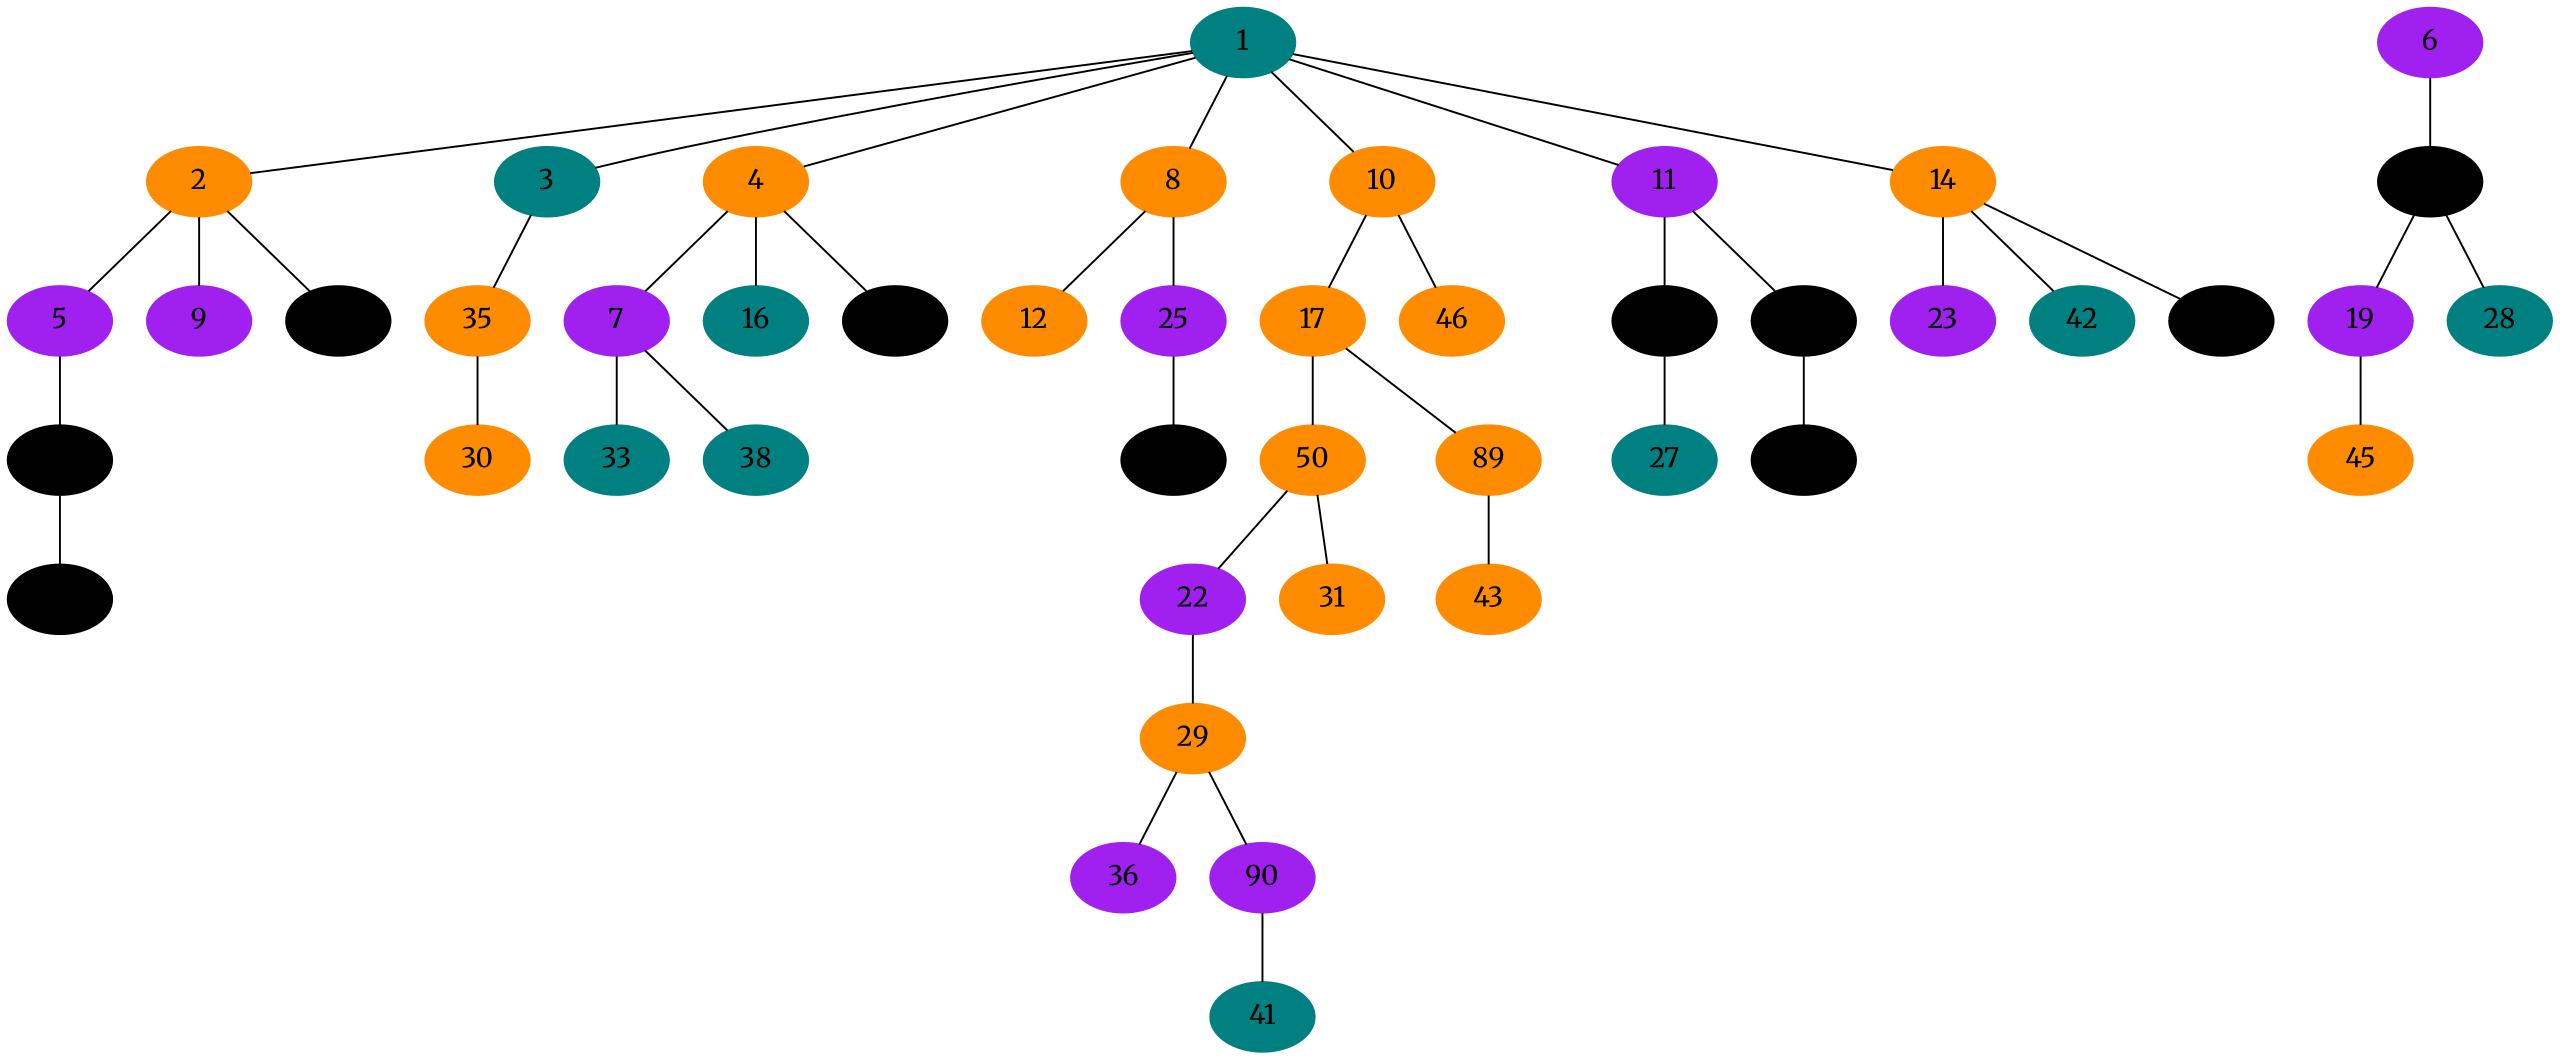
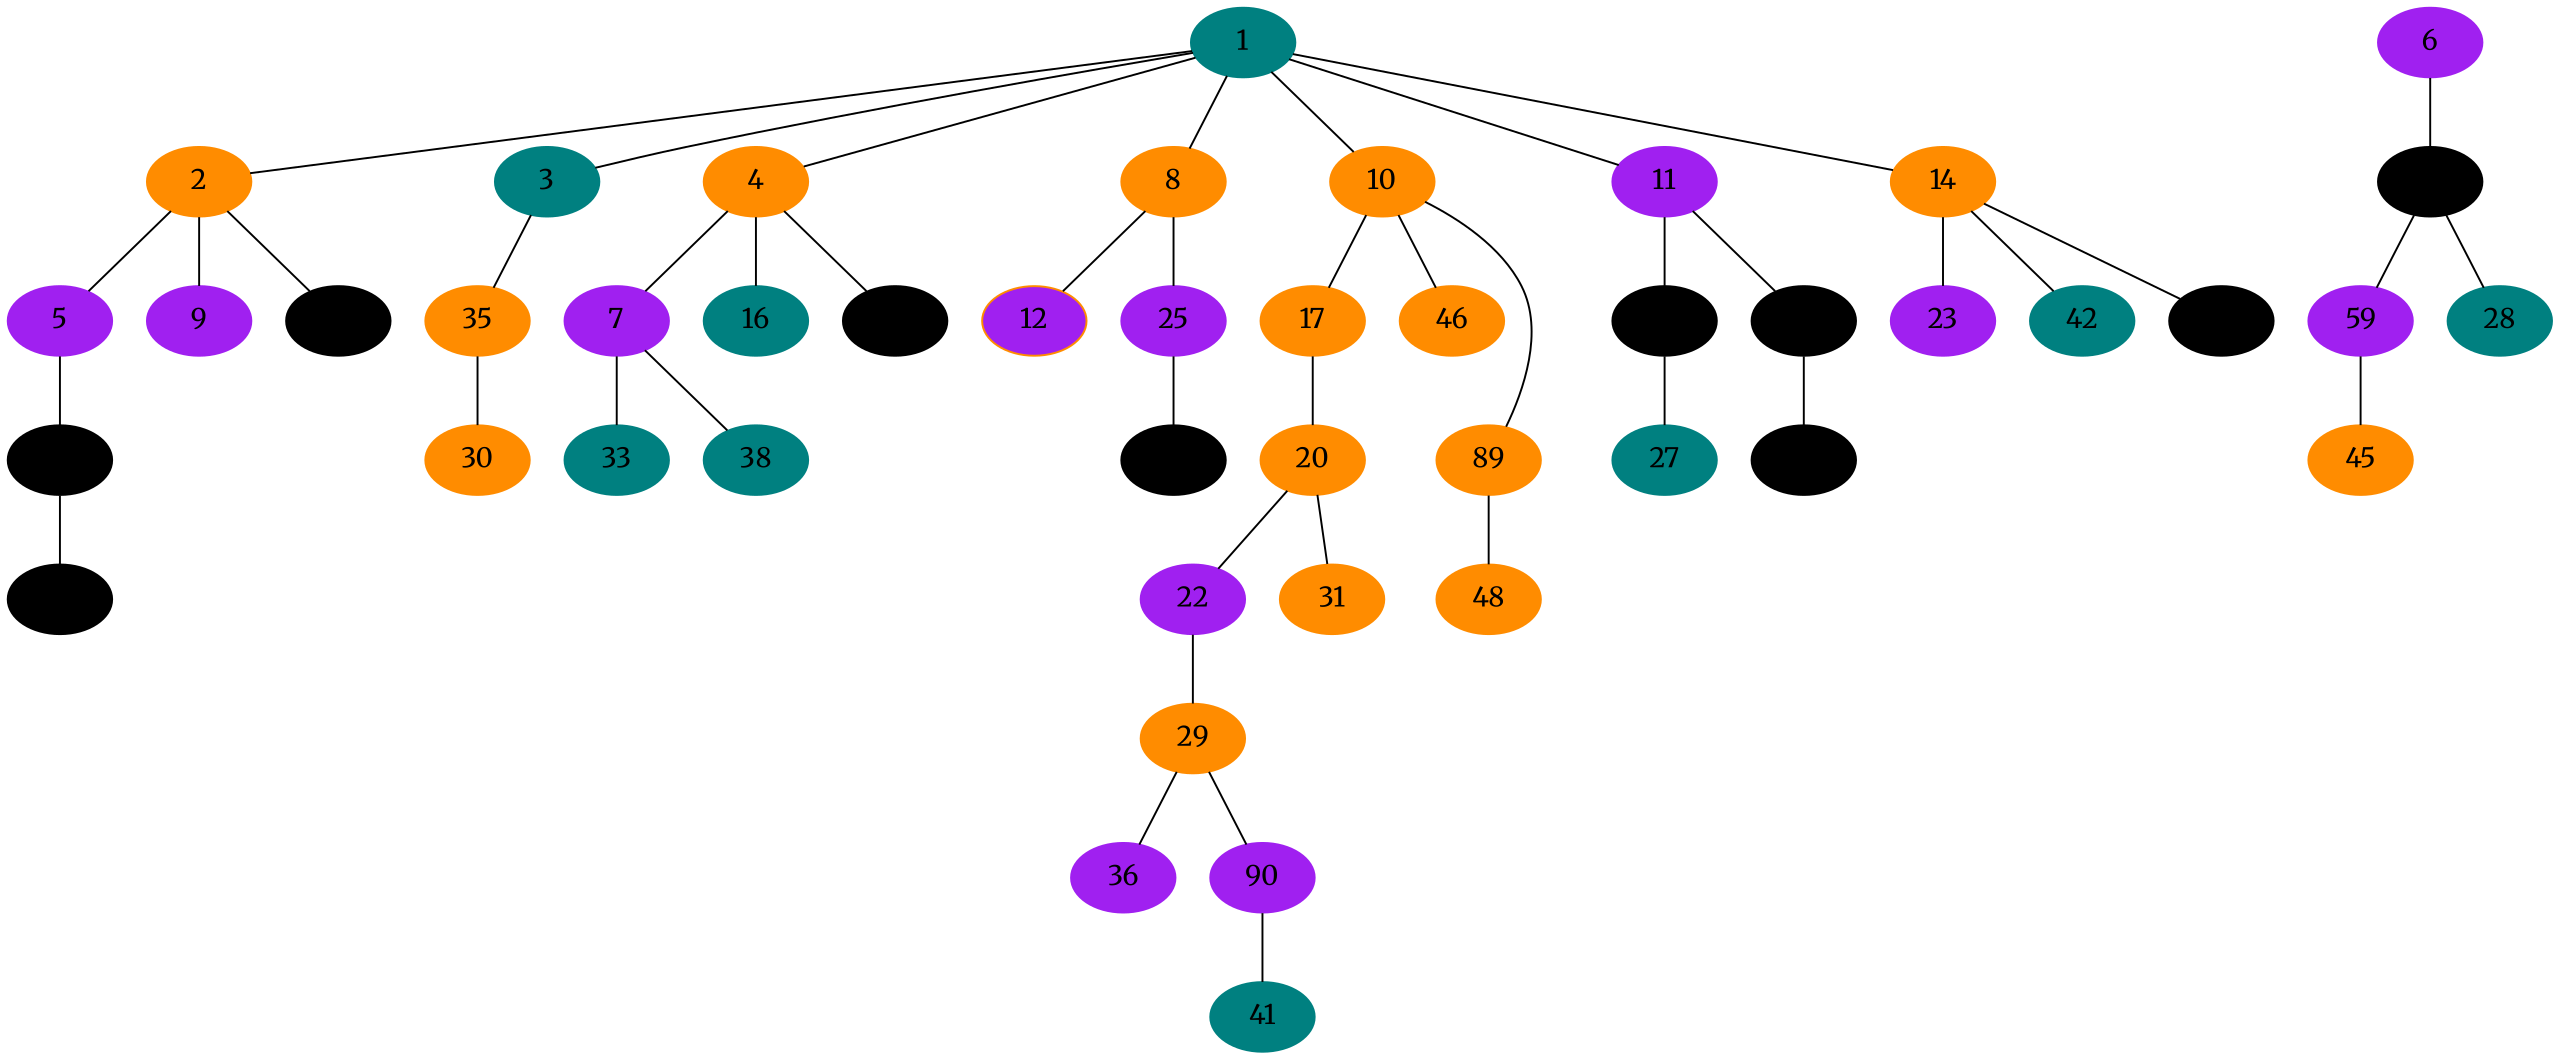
node "12": fillcolor darkorange -> purple
node "19": label "19" -> "59"
edge "17" -- "89": now "10" -- "89"
node "50": label "50" -> "20"
node "43": label "43" -> "48"
